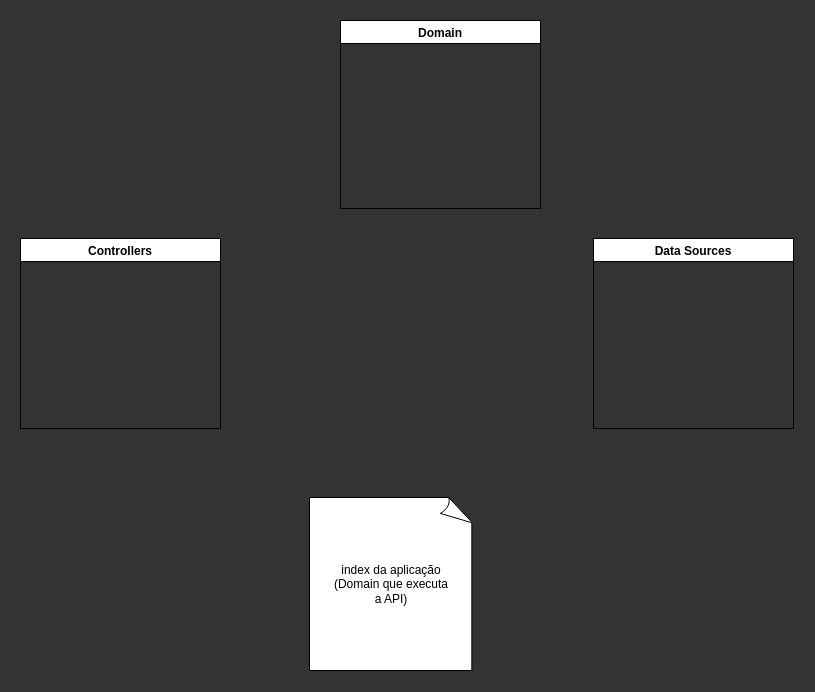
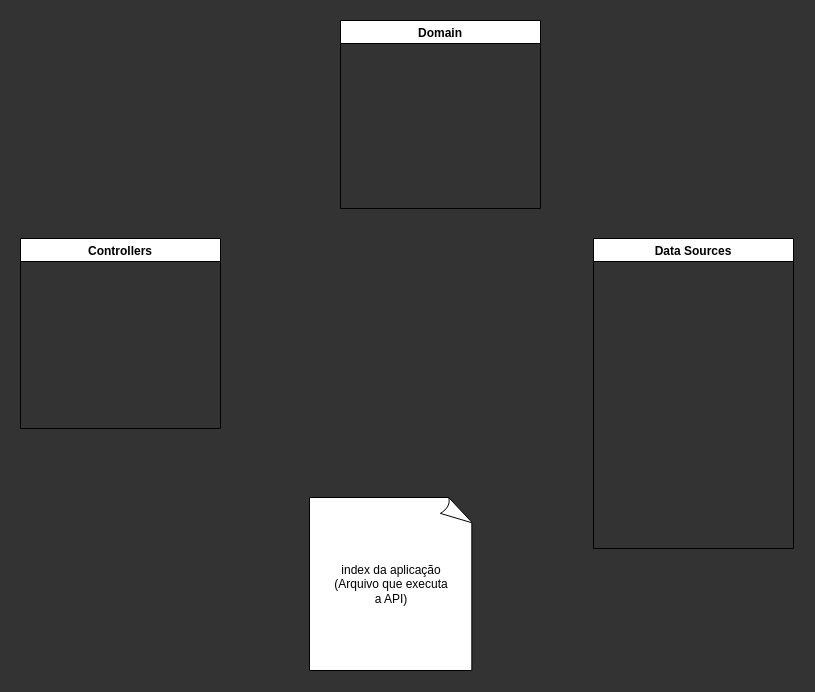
node "Data Sources": size 200x190 -> 200x310
node "index da aplicação (Domain que executa a API)": label "index da aplicação (Domain que executa a API)" -> "index da aplicação (Arquivo que executa a API)"
